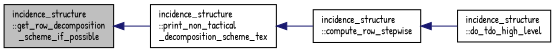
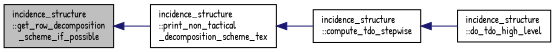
node "incidence_structure ::compute_row_stepwise": label "incidence_structure ::compute_row_stepwise" -> "incidence_structure ::compute_tdo_stepwise"
